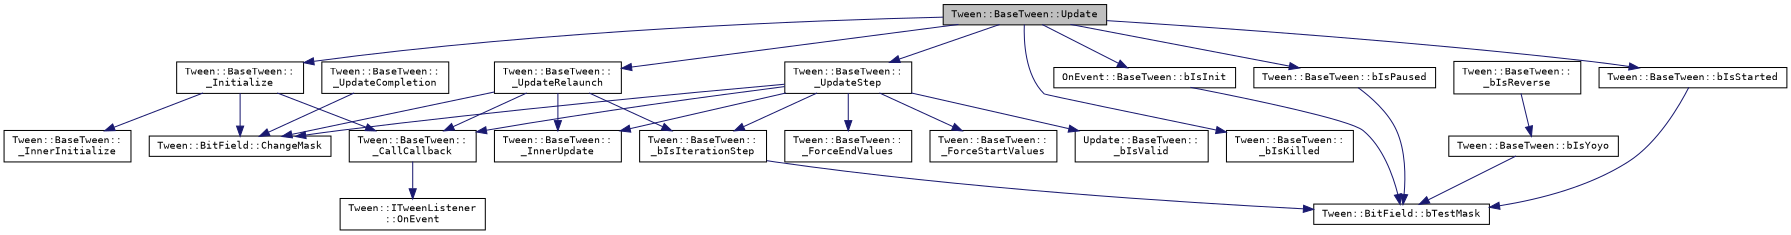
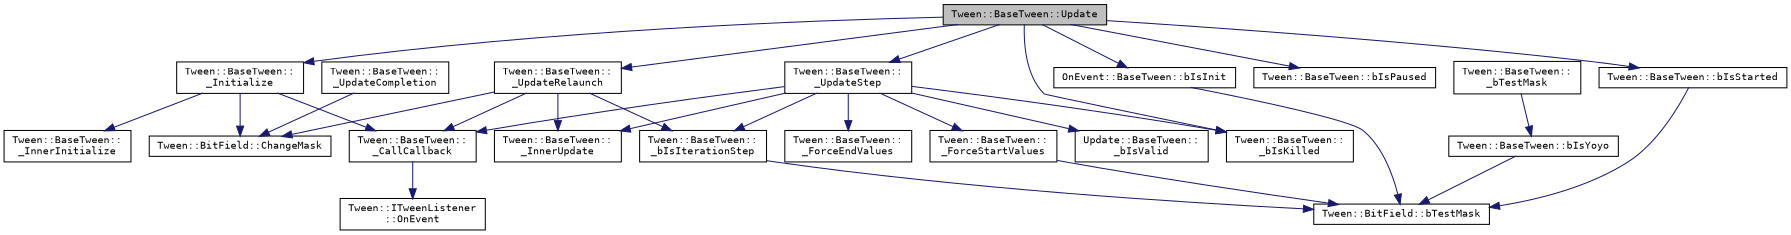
node "Tween::BaseTween:: _bIsReverse": label "Tween::BaseTween:: _bIsReverse" -> "Tween::BaseTween:: _bTestMask"
edge "Tween::BaseTween:: _UpdateStep" -> "Tween::BitField::ChangeMask": now "Tween::BaseTween:: _UpdateStep" -> "Tween::BaseTween:: _bIsKilled"
edge "Tween::BaseTween::bIsPaused" -> "Tween::BitField::bTestMask": now "Tween::BaseTween:: _ForceStartValues" -> "Tween::BitField::bTestMask"
